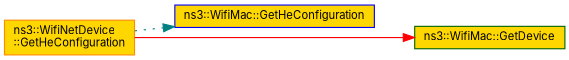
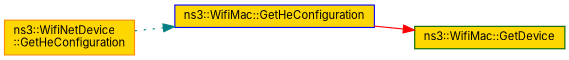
edge "ns3::WifiNetDevice ::GetHeConfiguration" -> "ns3::WifiMac::GetDevice": now "ns3::WifiMac::GetHeConfiguration" -> "ns3::WifiMac::GetDevice"
